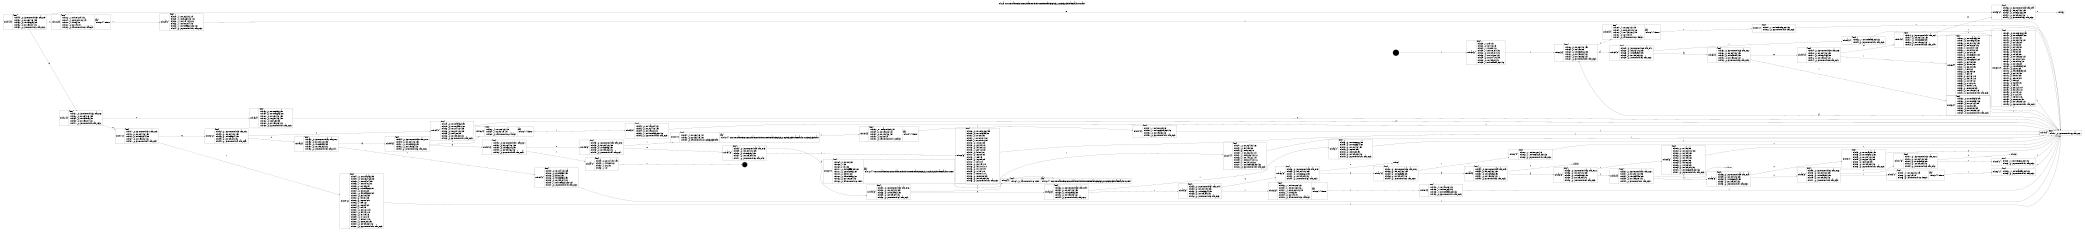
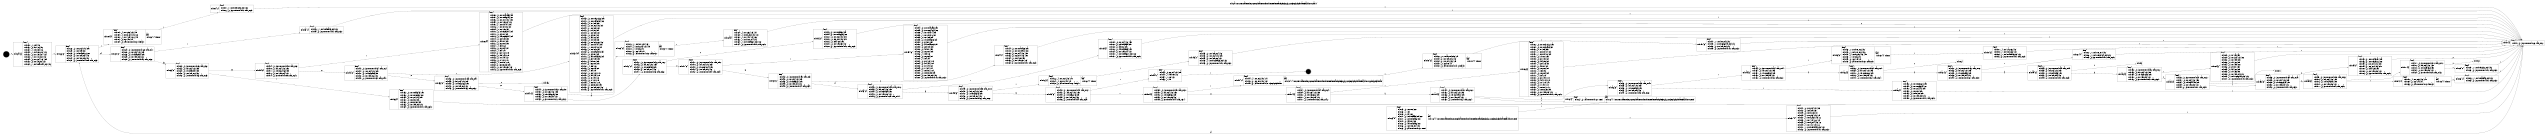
edge "0x40194b [22]" -> "0x401935 [22]": reversed
